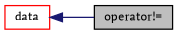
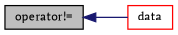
edge "operator!=" -> "data": reversed
